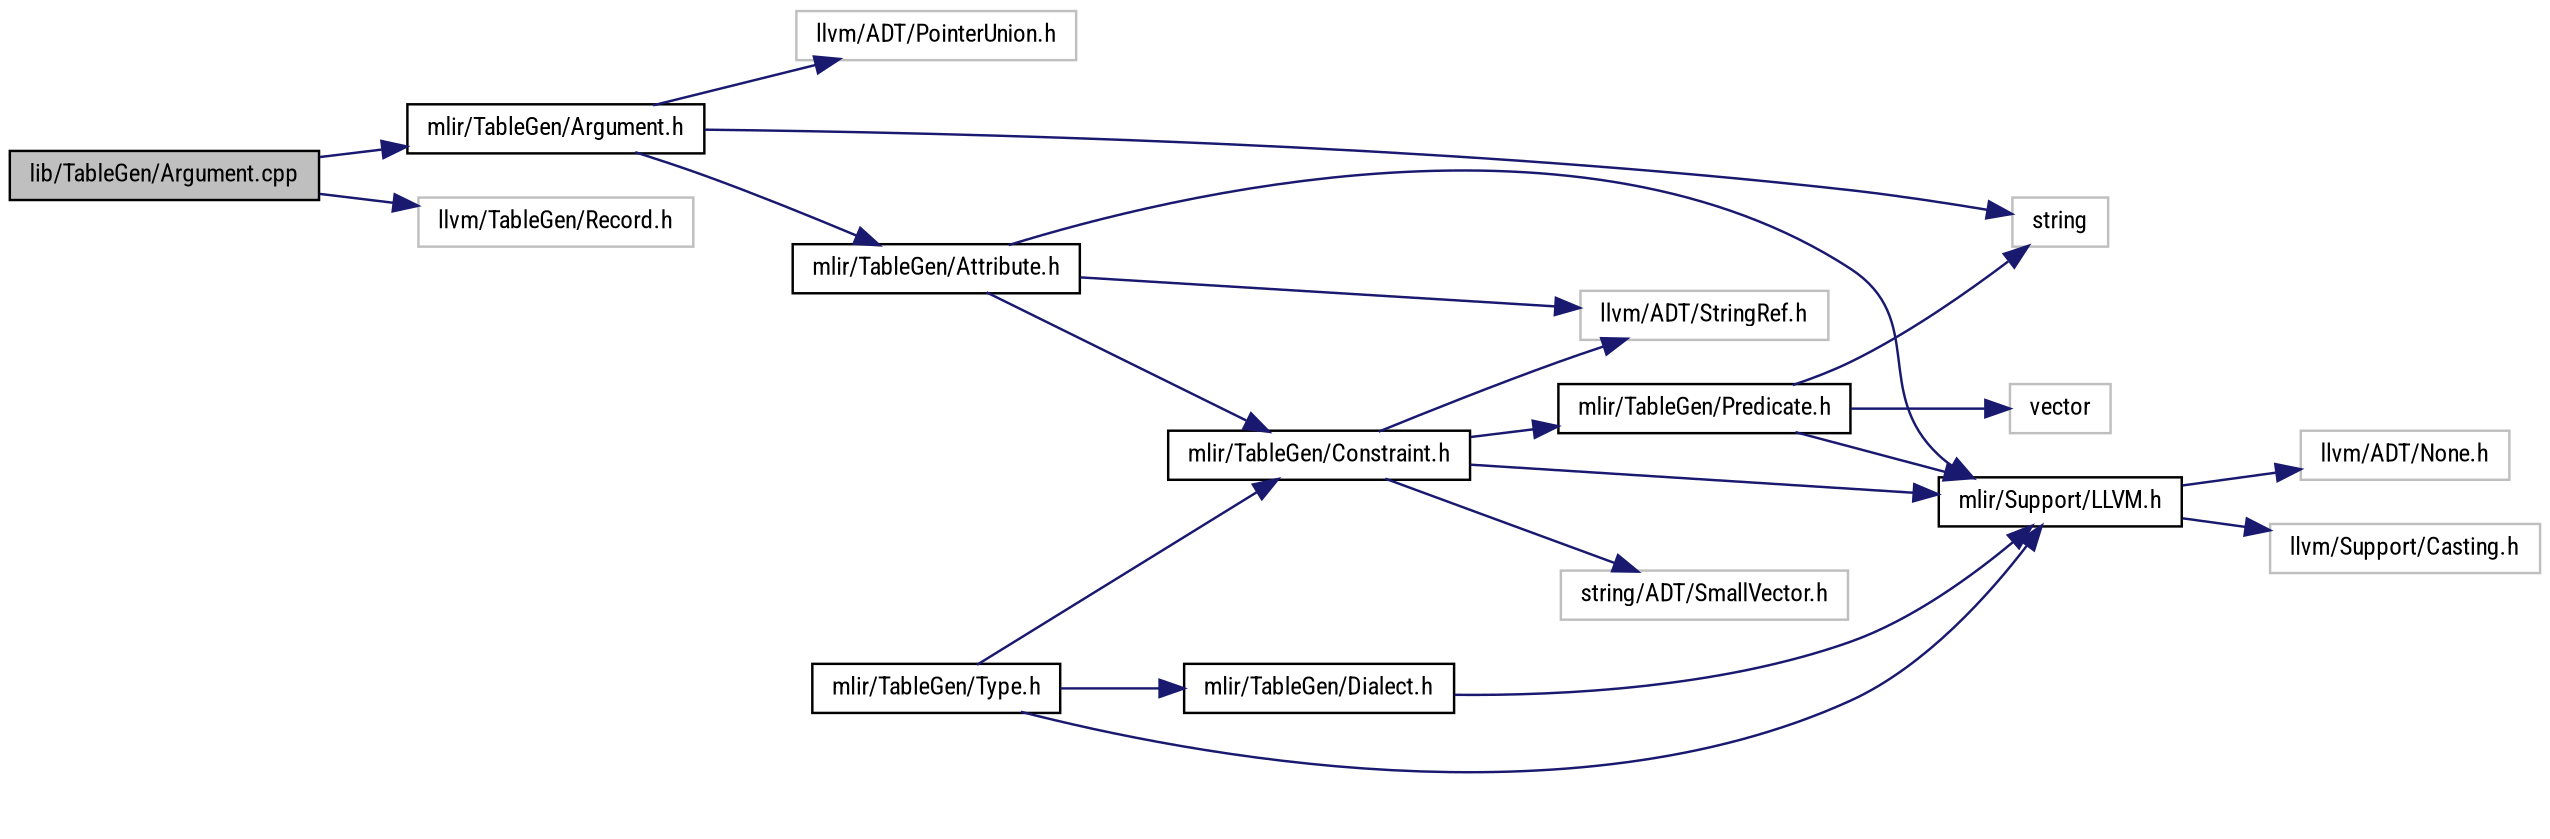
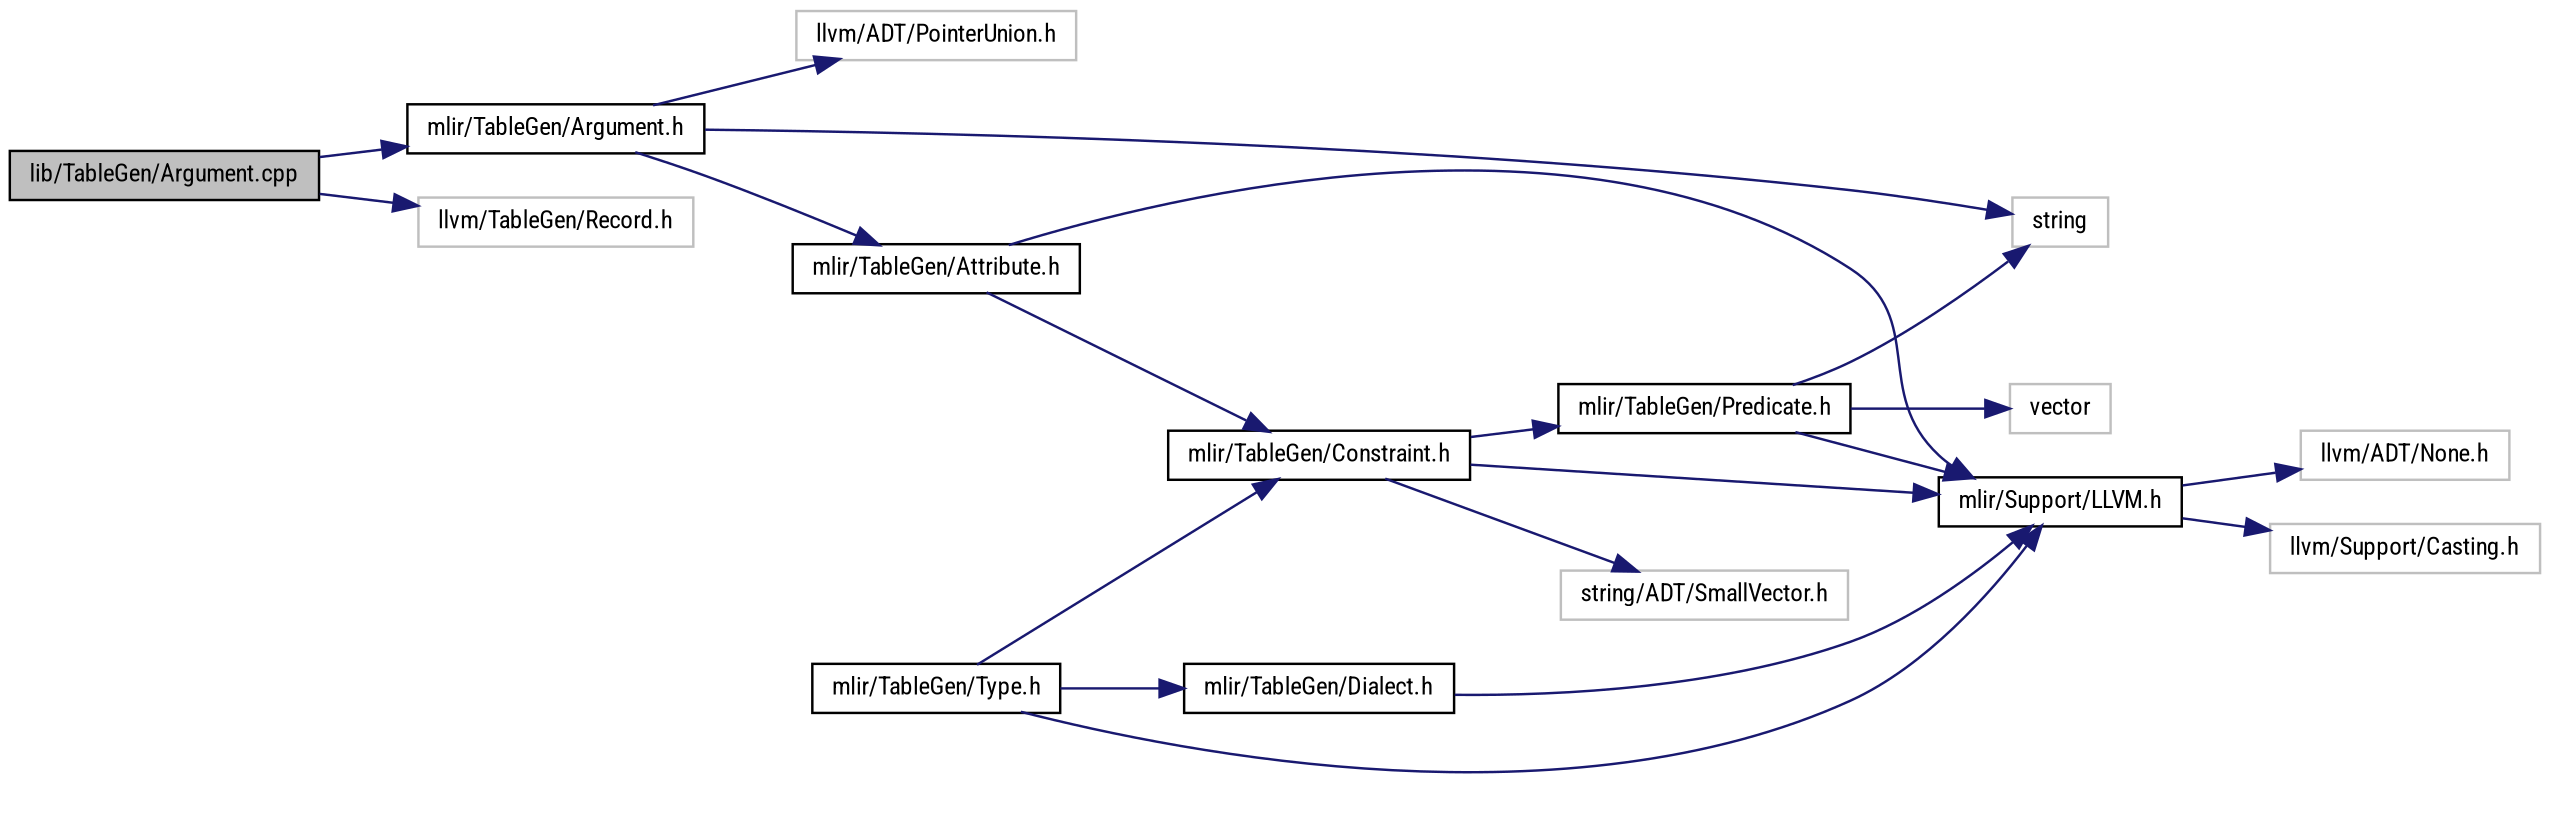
node "llvm/ADT/StringRef.h": removed
